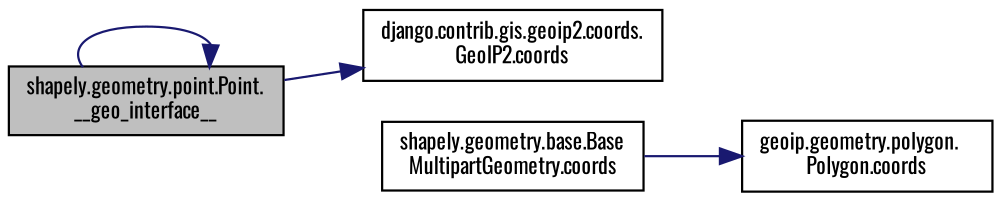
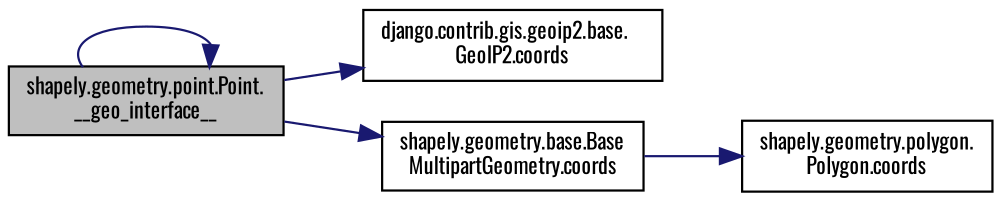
node "django.contrib.gis.geoip2.coords. GeoIP2.coords": label "django.contrib.gis.geoip2.coords. GeoIP2.coords" -> "django.contrib.gis.geoip2.base. GeoIP2.coords"
edge "shapely.geometry.point.Point. __geo_interface__" -> "shapely.geometry.base.Base MultipartGeometry.coords": added
node "geoip.geometry.polygon. Polygon.coords": label "geoip.geometry.polygon. Polygon.coords" -> "shapely.geometry.polygon. Polygon.coords"
